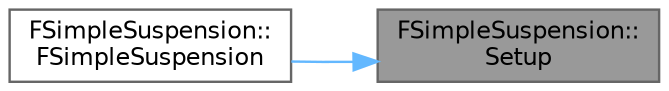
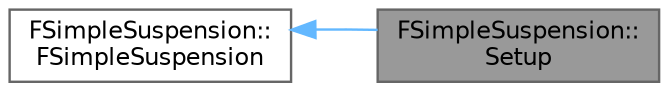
edge "FSimpleSuspension:: FSimpleSuspension" -> "FSimpleSuspension:: Setup": reversed
